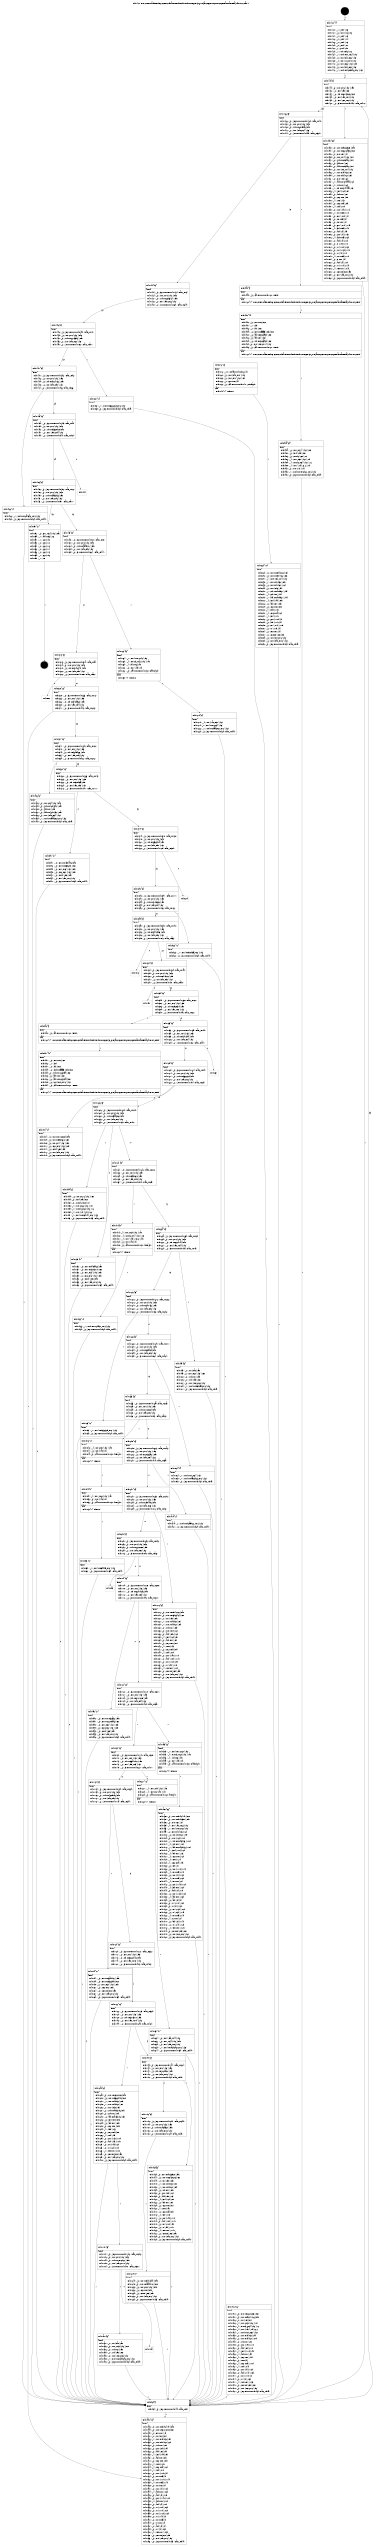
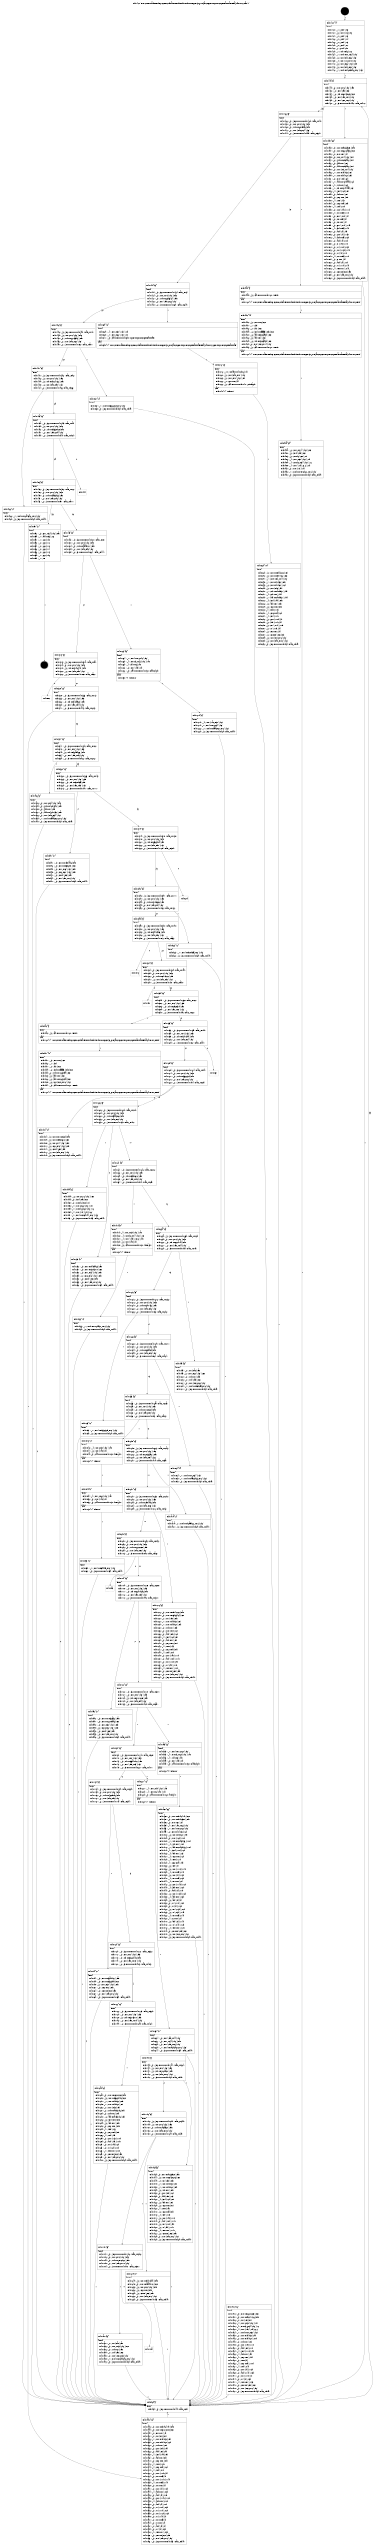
node "0x401c69 [13]": added
edge "0x401786 [25]" -> "0x40179f [25]": removed, label "3"
edge "0x4018ad [88]" -> "0x4017d1 [25]": now "0x4017b8 [25]" -> "0x4017d1 [25]"
edge "0x401f69 [5]" -> "0x401a45 [134]": reversed
